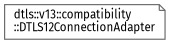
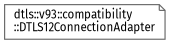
node "dtls::v13::compatibility ::DTLS12ConnectionAdapter": label "dtls::v13::compatibility ::DTLS12ConnectionAdapter" -> "dtls::v93::compatibility ::DTLS12ConnectionAdapter"
